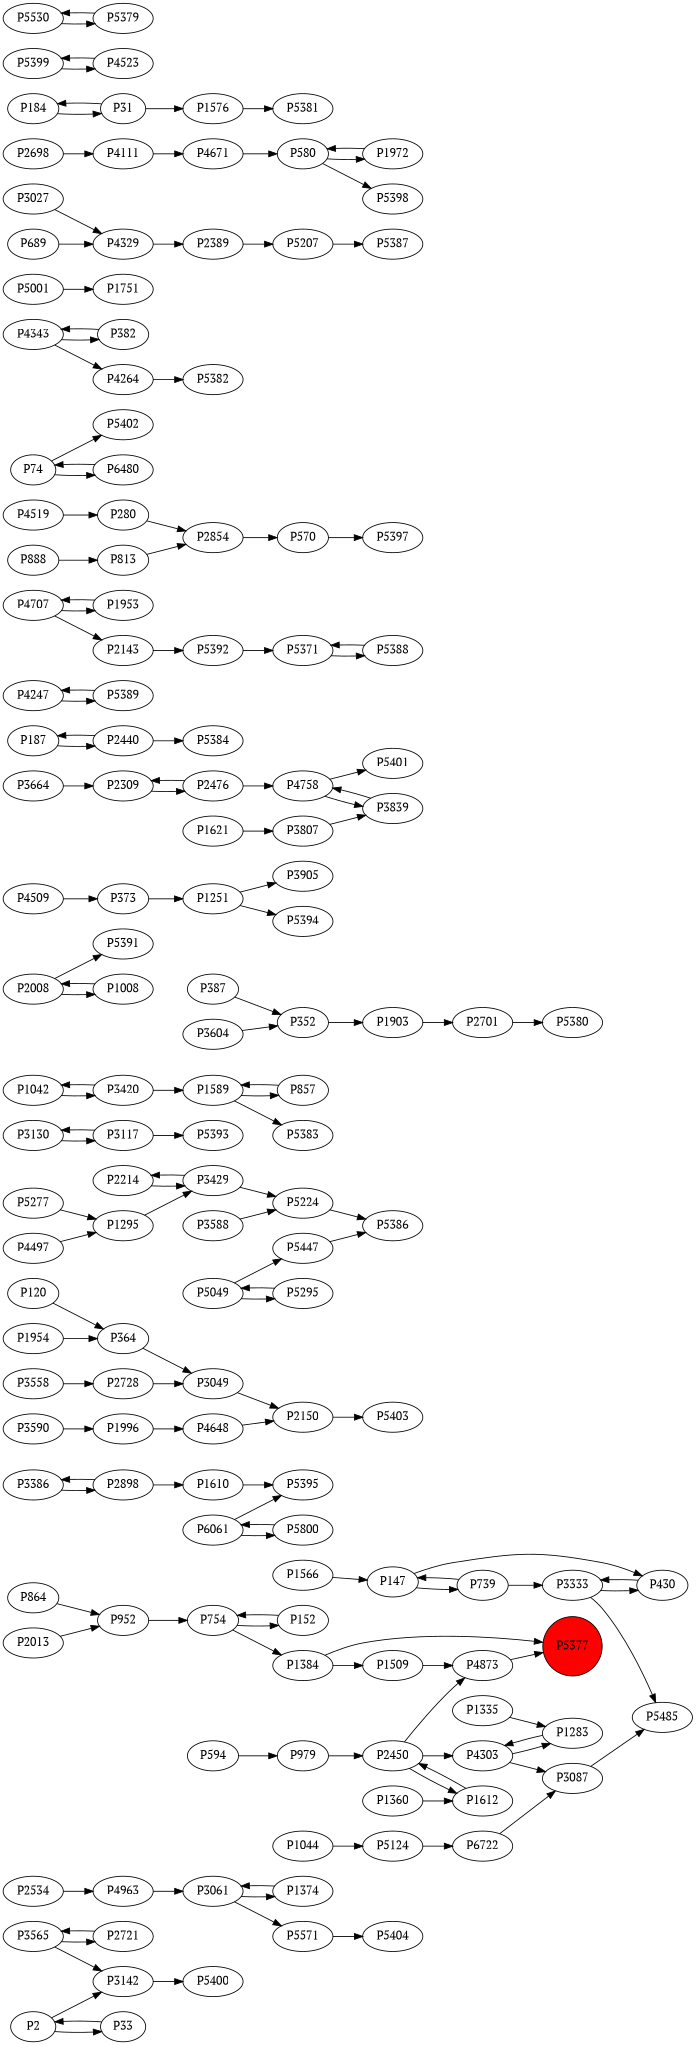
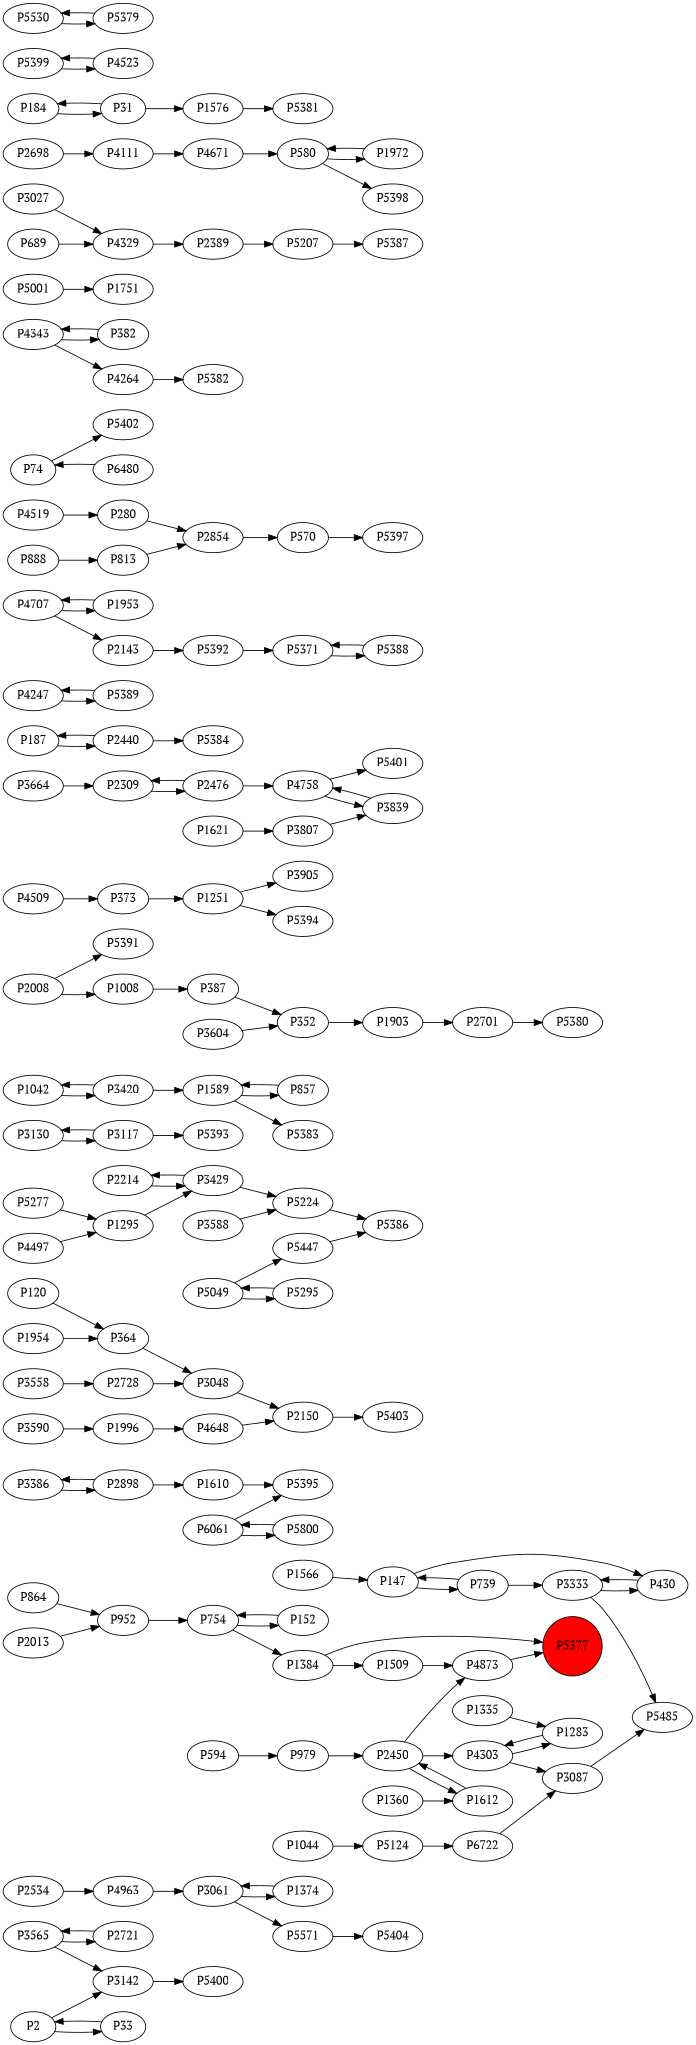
edge "P74" -> "P6480": removed
edge "P1008" -> "P2008": now "P1008" -> "P387"
node "P3049": label "P3049" -> "P3048"
